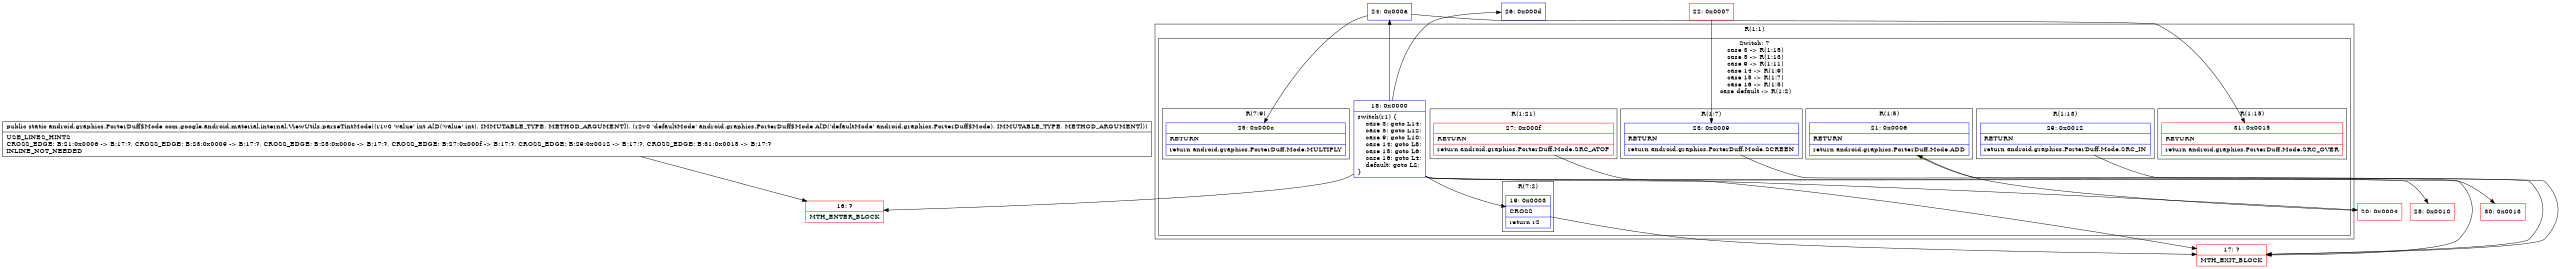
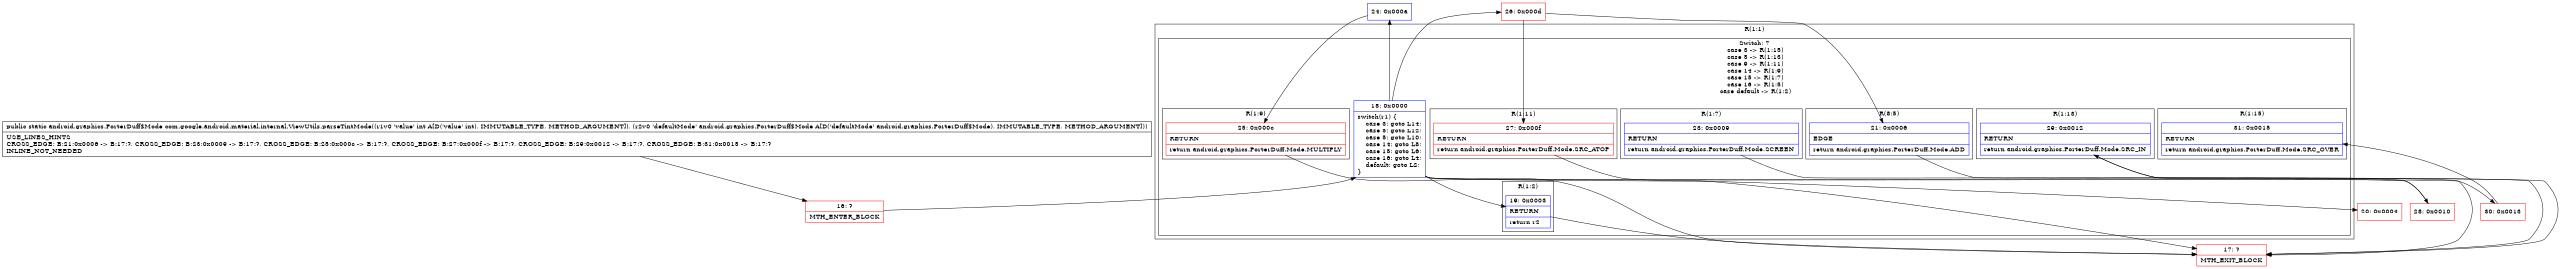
node "26: 0x000d": color blue -> red
node "22: 0x0007": removed
edge "24: 0x000a" -> "31: 0x0015": now "30: 0x0013" -> "31: 0x0015"
edge "26: 0x000d" -> "27: 0x000f": added
cluster "R(7:9)": label "R(7:9)" -> "R(1:9)"
cluster "R(1:21)": label "R(1:21)" -> "R(1:11)"
cluster "R(1:5)": label "R(1:5)" -> "R(8:5)"
node "18: 0x0000": text "case 9: goto L10;" -> "case 5: goto L10;"
node "25: 0x000c": color blue -> red
node "21: 0x0006": text "RETURN" -> "EDGE"
node "31: 0x0015": color red -> blue
edge "28: 0x0010" -> "29: 0x0012": added
cluster "R(7:2)": label "R(7:2)" -> "R(1:2)"
edge "20: 0x0004" -> "21: 0x0006": now "26: 0x000d" -> "21: 0x0006"
edge "18: 0x0000" -> "16: ?": reversed
node "19: 0x0003": text "CROSS" -> "RETURN"
edge "25: 0x000c" -> "17: ?": added
